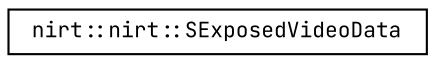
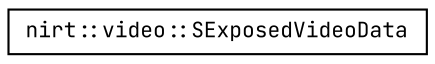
node "nirt::nirt::SExposedVideoData": label "nirt::nirt::SExposedVideoData" -> "nirt::video::SExposedVideoData"
